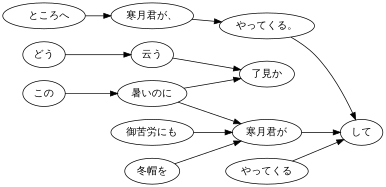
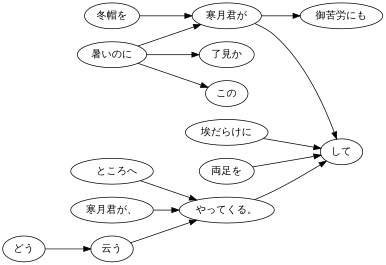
edge "ところへ" -> "寒月君が、": now "ところへ" -> "やってくる。"
edge "云う" -> "了見か": now "云う" -> "やってくる。"
edge "この" -> "暑いのに": reversed
edge "御苦労にも" -> "寒月君が": reversed
node "両足を": added
node "やってくる": label "やってくる" -> "埃だらけに"
